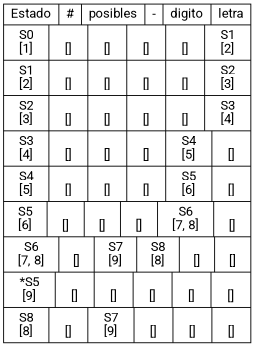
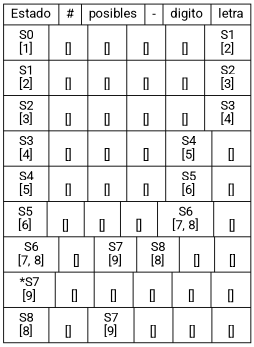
node "Estado": text "*S5" -> "*S7"
